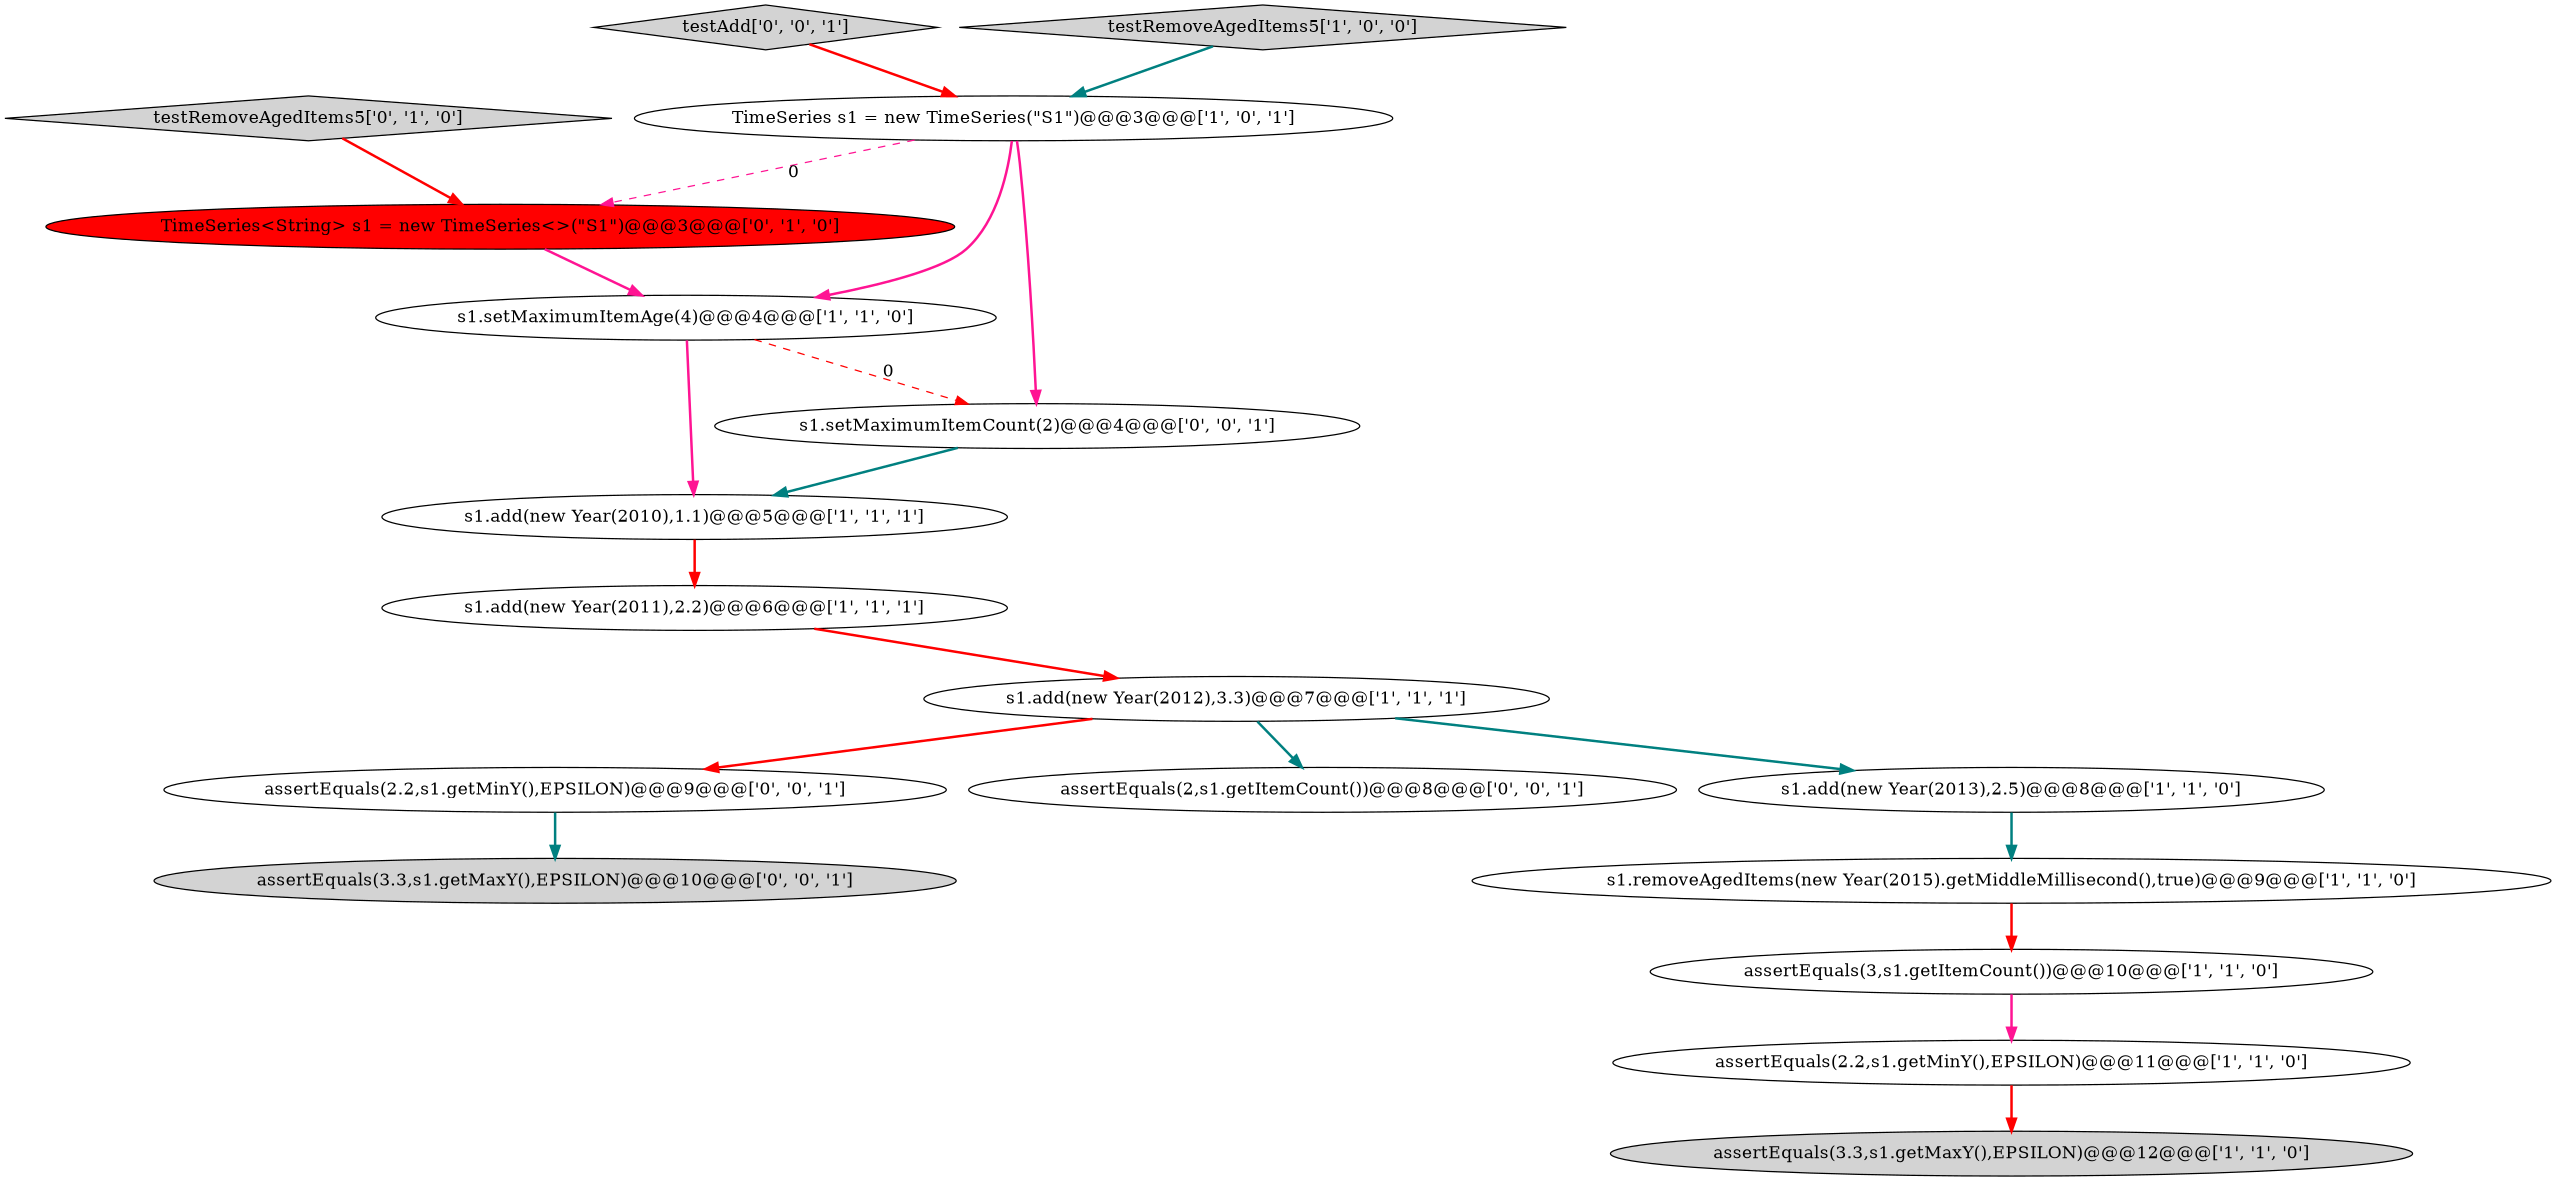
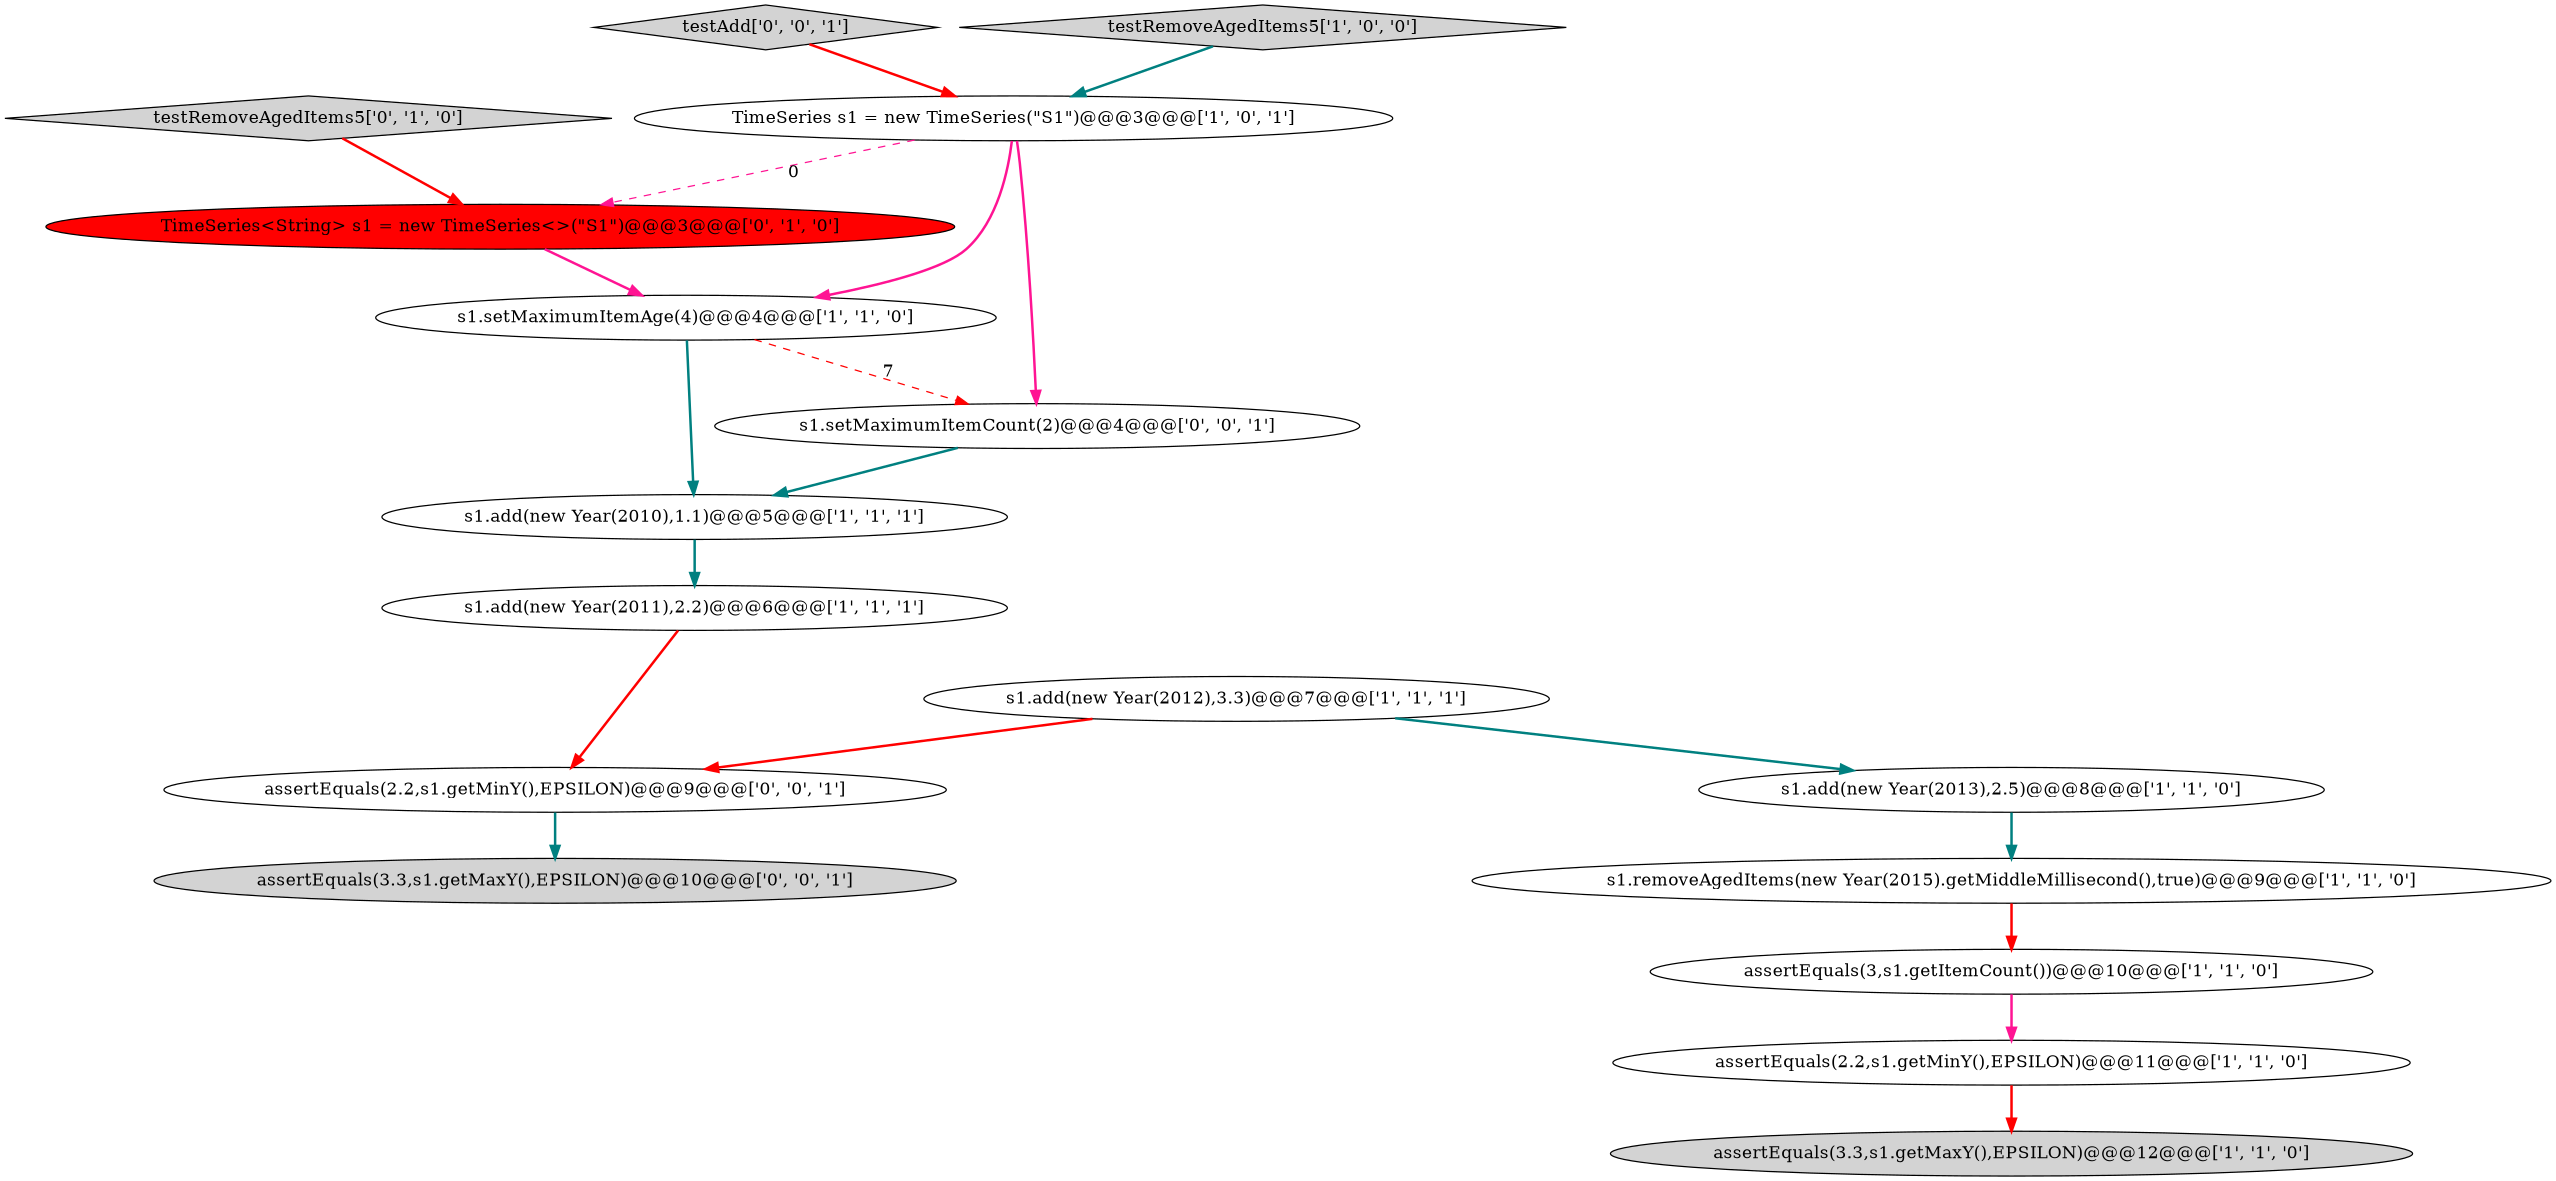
edge "s1.setMaximumItemAge(4)@@@4@@@['1', '1', '0']" -> "s1.setMaximumItemCount(2)@@@4@@@['0', '0', '1']": label "0" -> "7"
edge "s1.setMaximumItemAge(4)@@@4@@@['1', '1', '0']" -> "s1.add(new Year(2010),1.1)@@@5@@@['1', '1', '1']": color deeppink -> teal
edge "s1.add(new Year(2010),1.1)@@@5@@@['1', '1', '1']" -> "s1.add(new Year(2011),2.2)@@@6@@@['1', '1', '1']": color red -> teal
edge "s1.add(new Year(2011),2.2)@@@6@@@['1', '1', '1']" -> "s1.add(new Year(2012),3.3)@@@7@@@['1', '1', '1']": now "s1.add(new Year(2011),2.2)@@@6@@@['1', '1', '1']" -> "assertEquals(2.2,s1.getMinY(),EPSILON)@@@9@@@['0', '0', '1']"
node "assertEquals(2,s1.getItemCount())@@@8@@@['0', '0', '1']": removed
